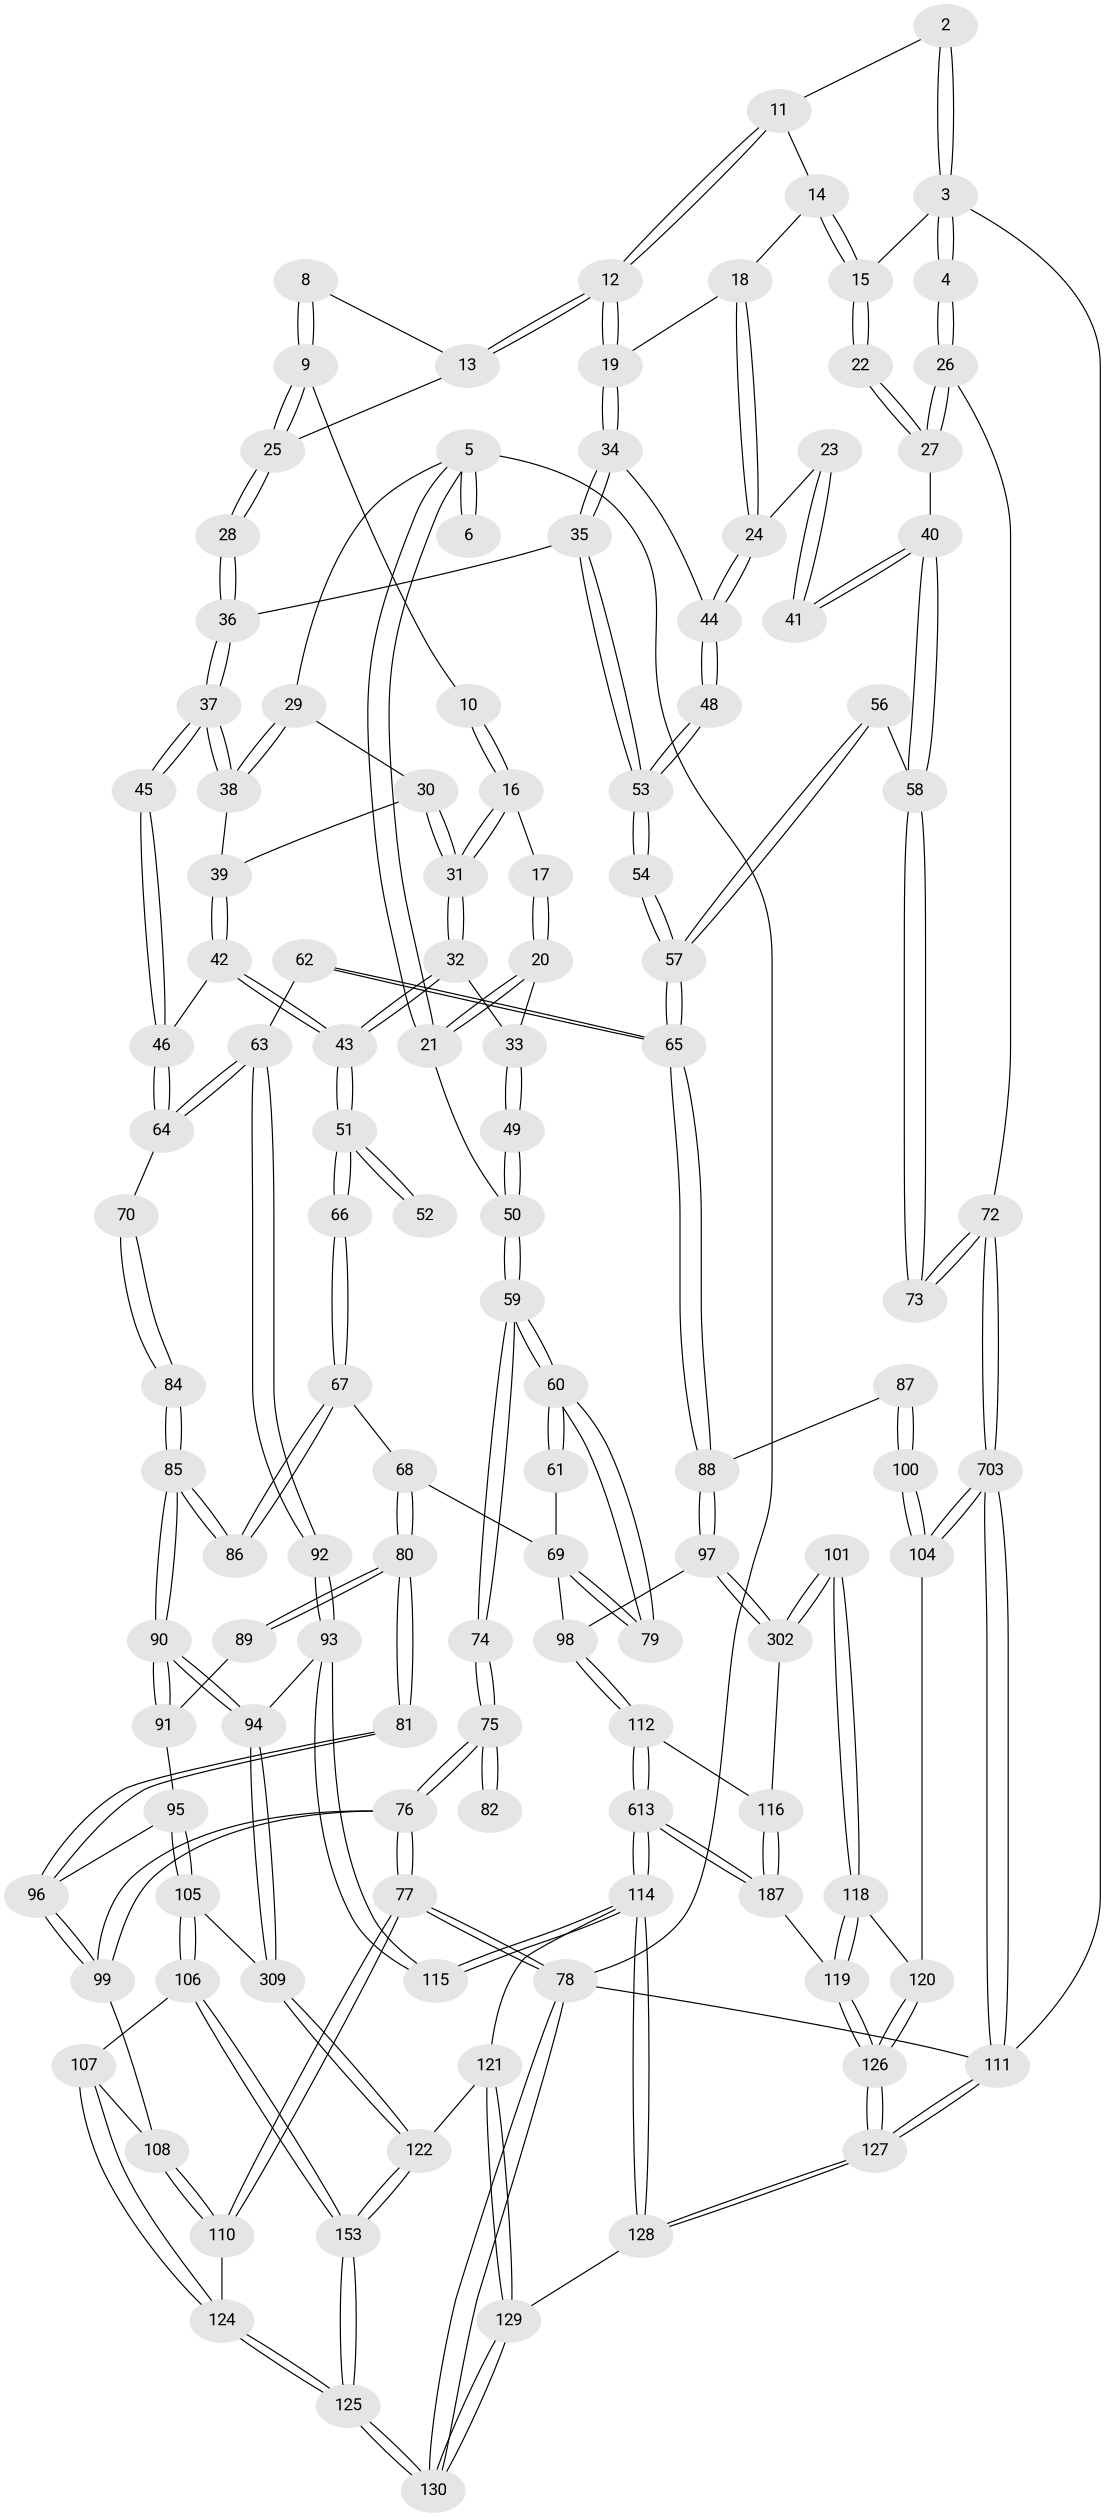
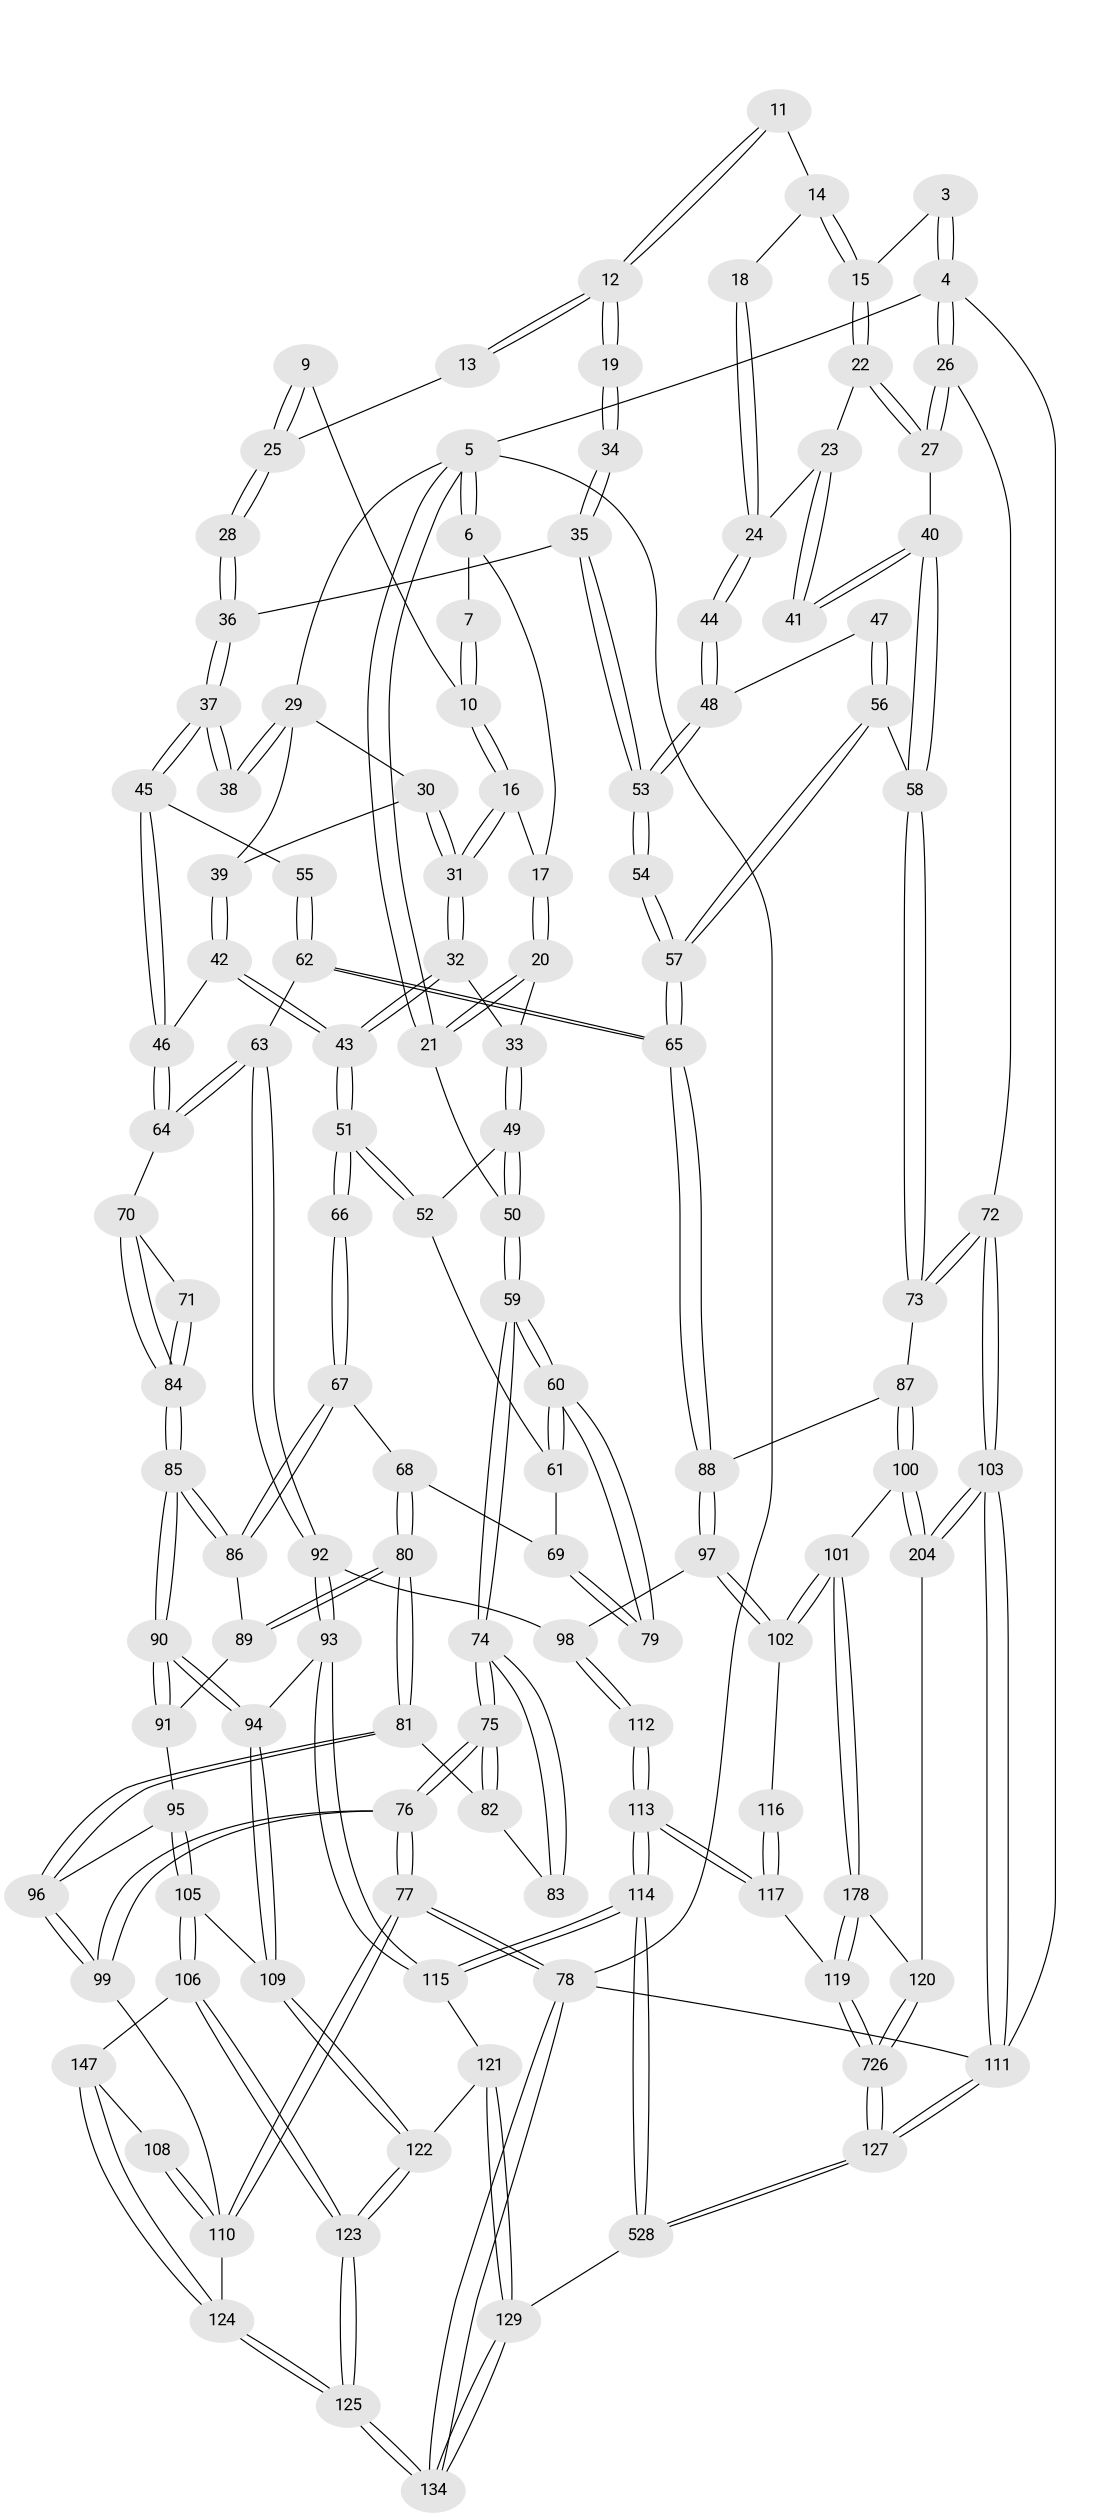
node "2": removed
node "8": removed
edge "18" -- "19": removed
edge "4" -- "5": added
edge "22" -- "23": added
edge "34" -- "44": removed
node "7": added
node "47": added
edge "6" -- "17": added
edge "38" -- "39": now "29" -- "39"
node "55": added
edge "3" -- "111": now "4" -- "111"
edge "49" -- "52": added
node "71": added
edge "73" -- "87": added
edge "52" -- "61": added
node "703": label "703" -> "103"
edge "100" -- "101": added
node "104": label "104" -> "204"
edge "86" -- "89": added
edge "69" -- "98": now "92" -- "98"
node "302": label "302" -> "102"
edge "81" -- "82": added
edge "112" -- "116": removed
node "613": label "613" -> "113"
node "83": added
node "187": label "187" -> "117"
node "118": label "118" -> "178"
edge "114" -- "121": now "115" -- "121"
node "309": label "309" -> "109"
edge "99" -- "108": now "99" -- "110"
node "107": label "107" -> "147"
node "126": label "126" -> "726"
node "153": label "153" -> "123"
node "128": label "128" -> "528"
node "130": label "130" -> "134"
